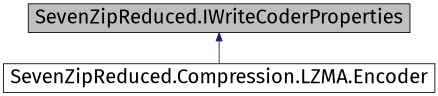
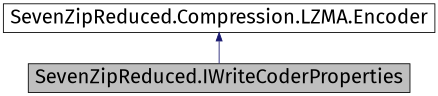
edge "SevenZipReduced.Compression.LZMA.Encoder" -> "SevenZipReduced.IWriteCoderProperties": reversed
